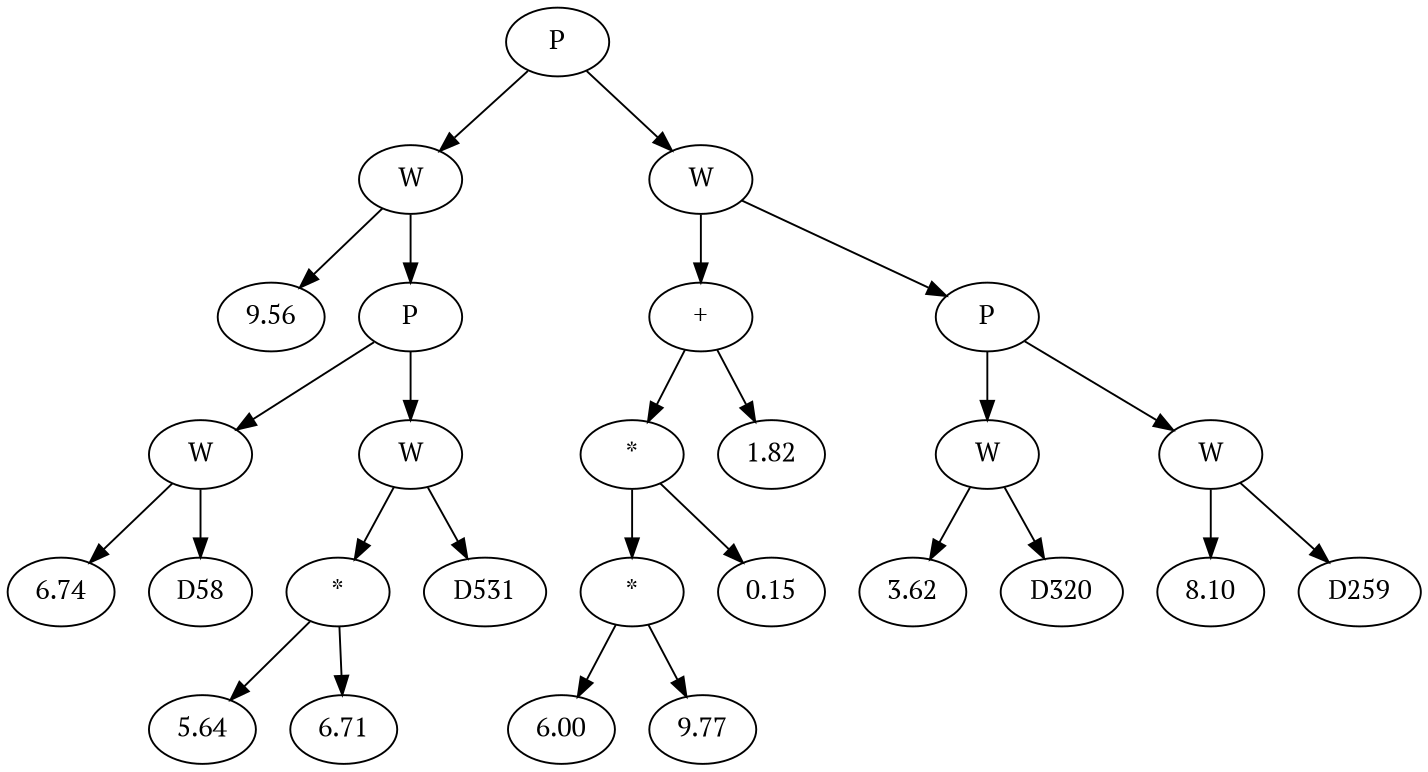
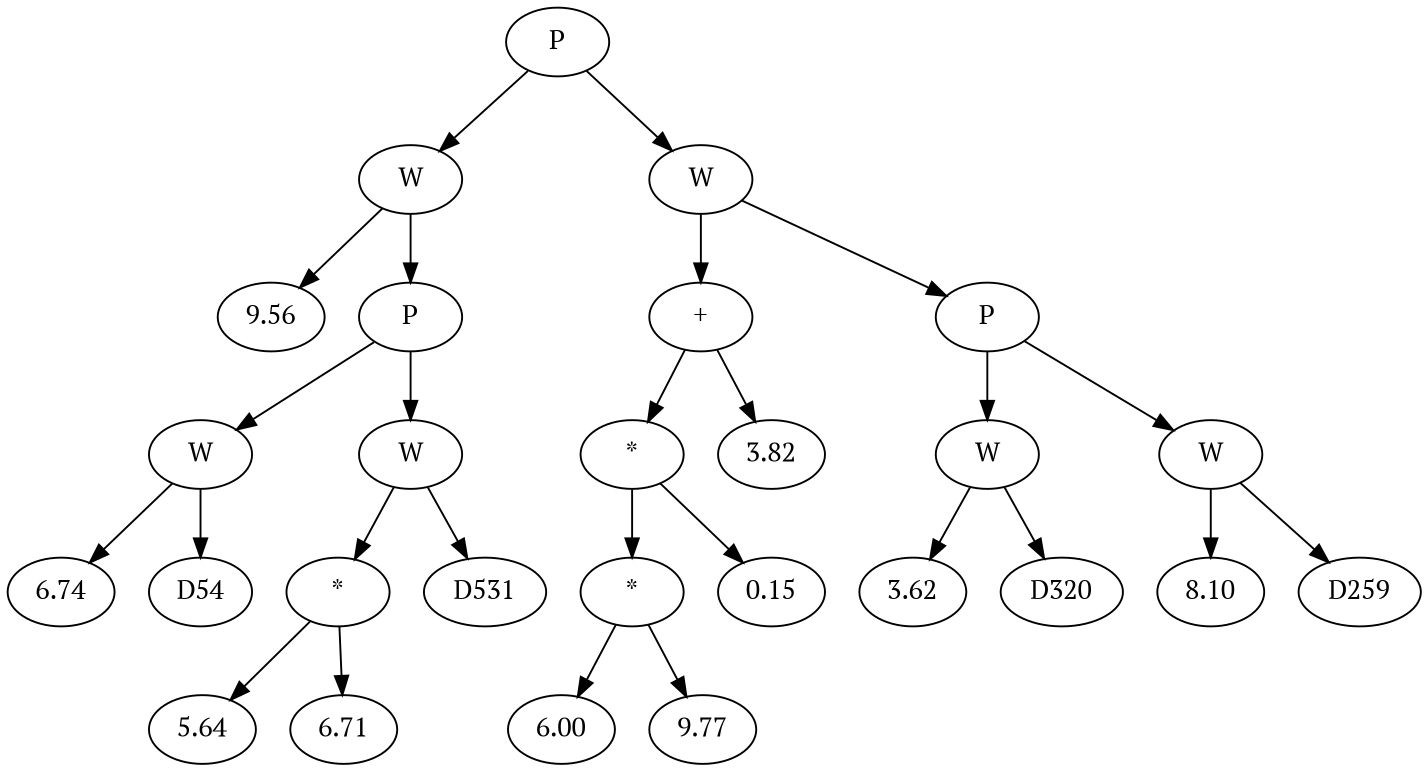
node "1.82": label "1.82" -> "3.82"
node "D58": label "D58" -> "D54"
